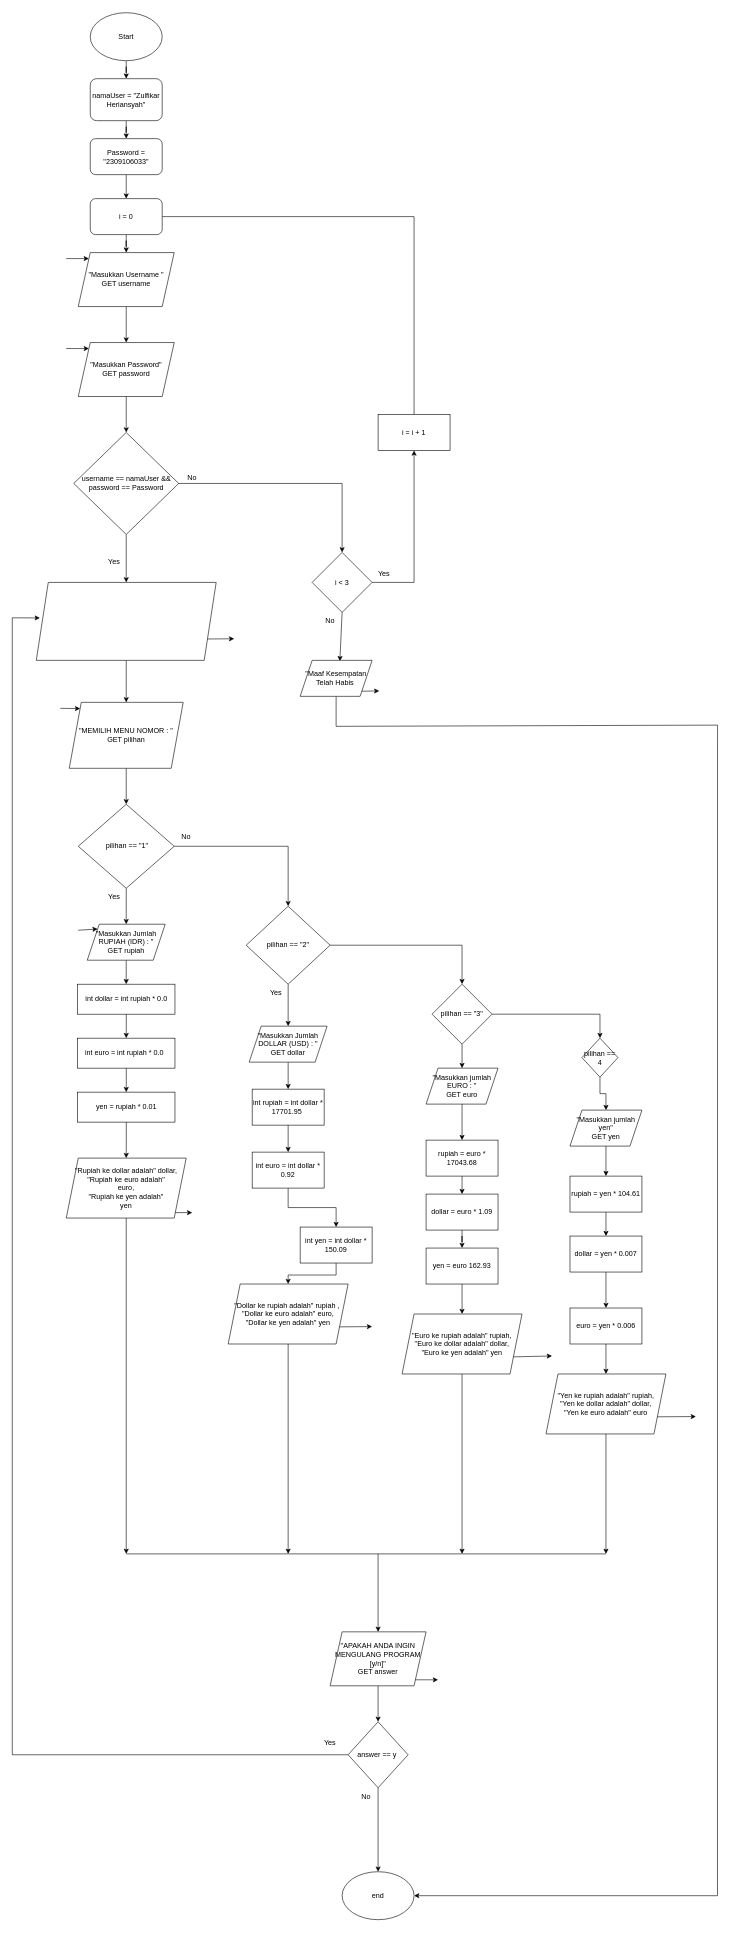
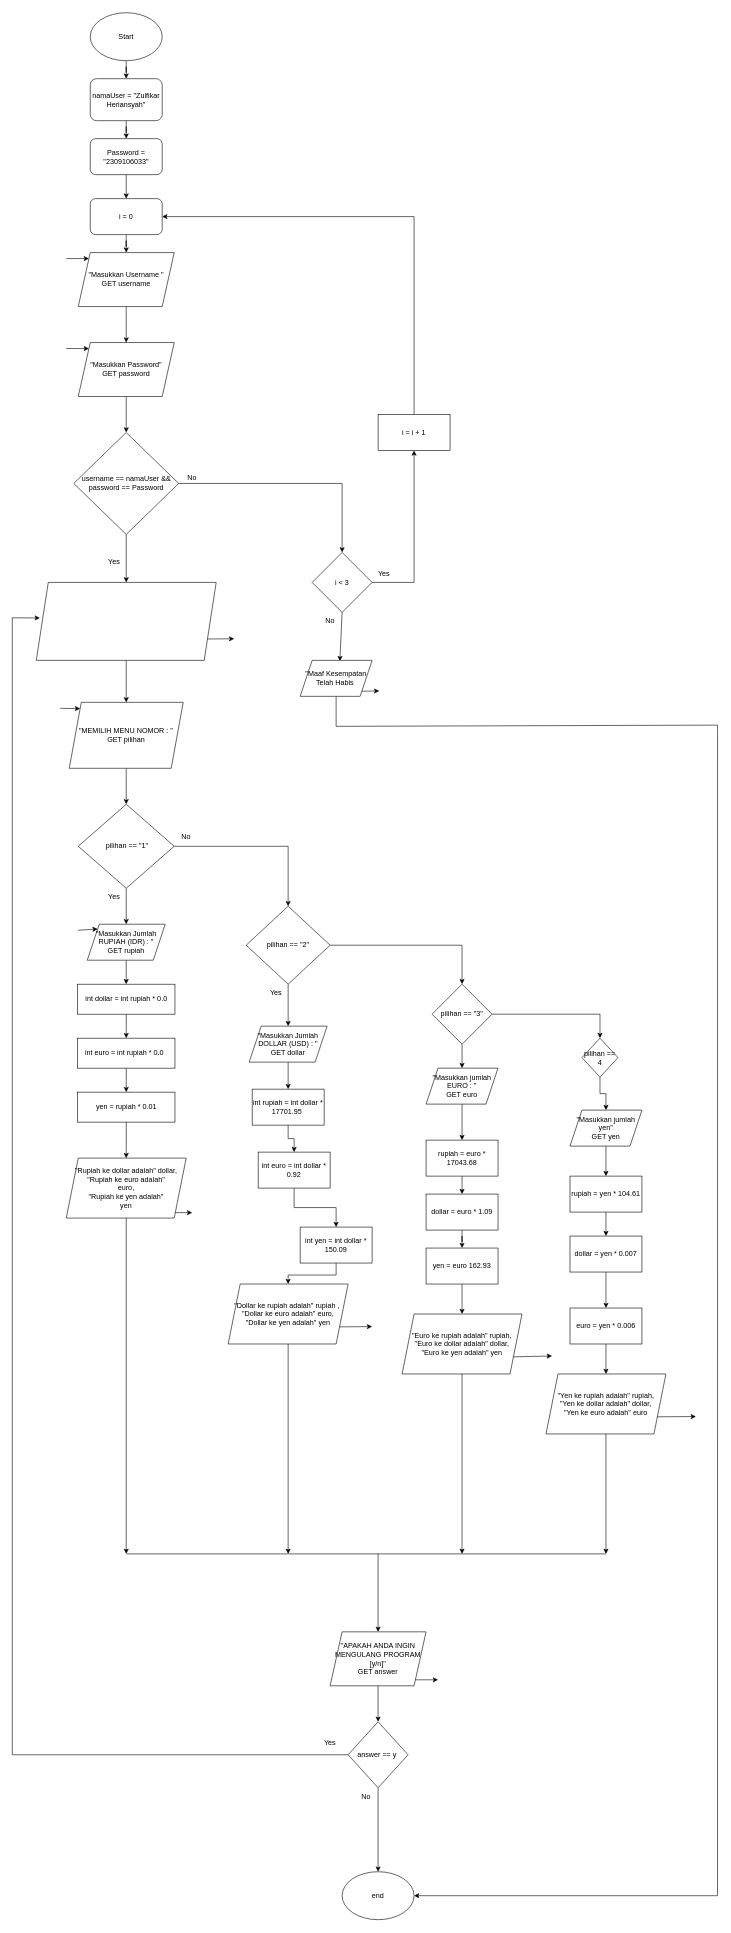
edge "i = 0" -- "i = i + 1": arrowhead none -> classic
node "int euro = int dollar * 0.92": moved (288, 1170) -> (294, 1170)
